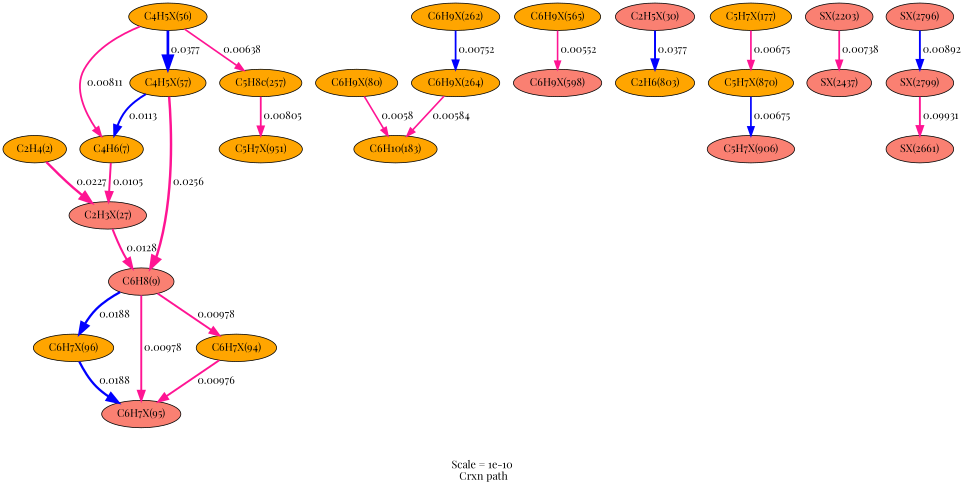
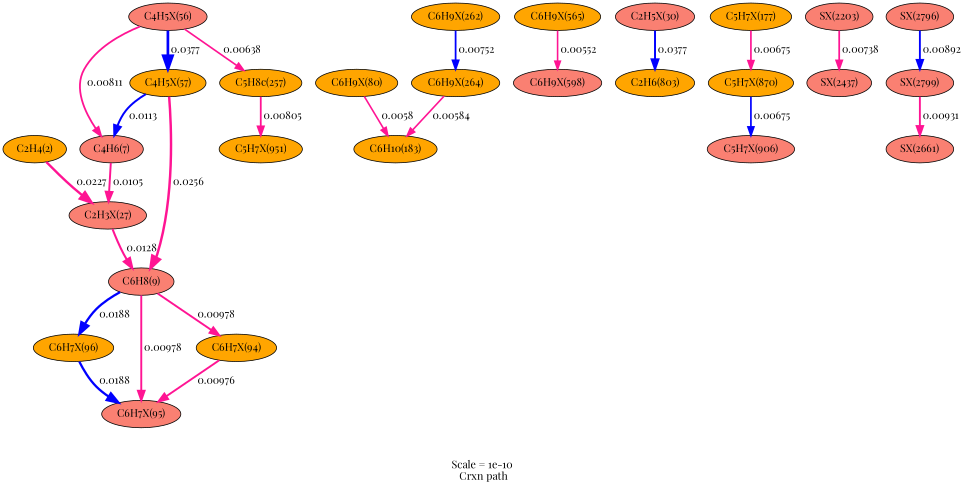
node "C4H5X(56)": fillcolor orange -> salmon
edge "SX(2799)" -> "SX(2661)": label " 0.09931" -> " 0.00931"
node "C4H6(7)": fillcolor orange -> salmon
